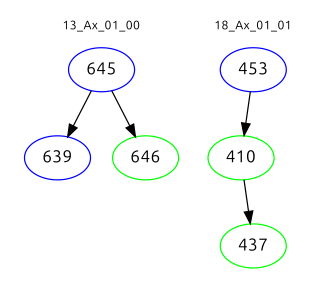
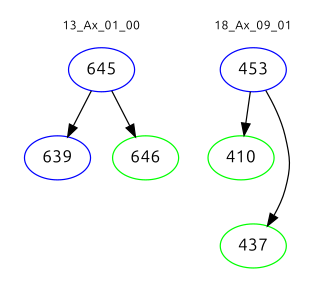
cluster "18_Ax_01_01": label "18_Ax_01_01" -> "18_Ax_09_01"
edge "410" -> "437": now "453" -> "437"
